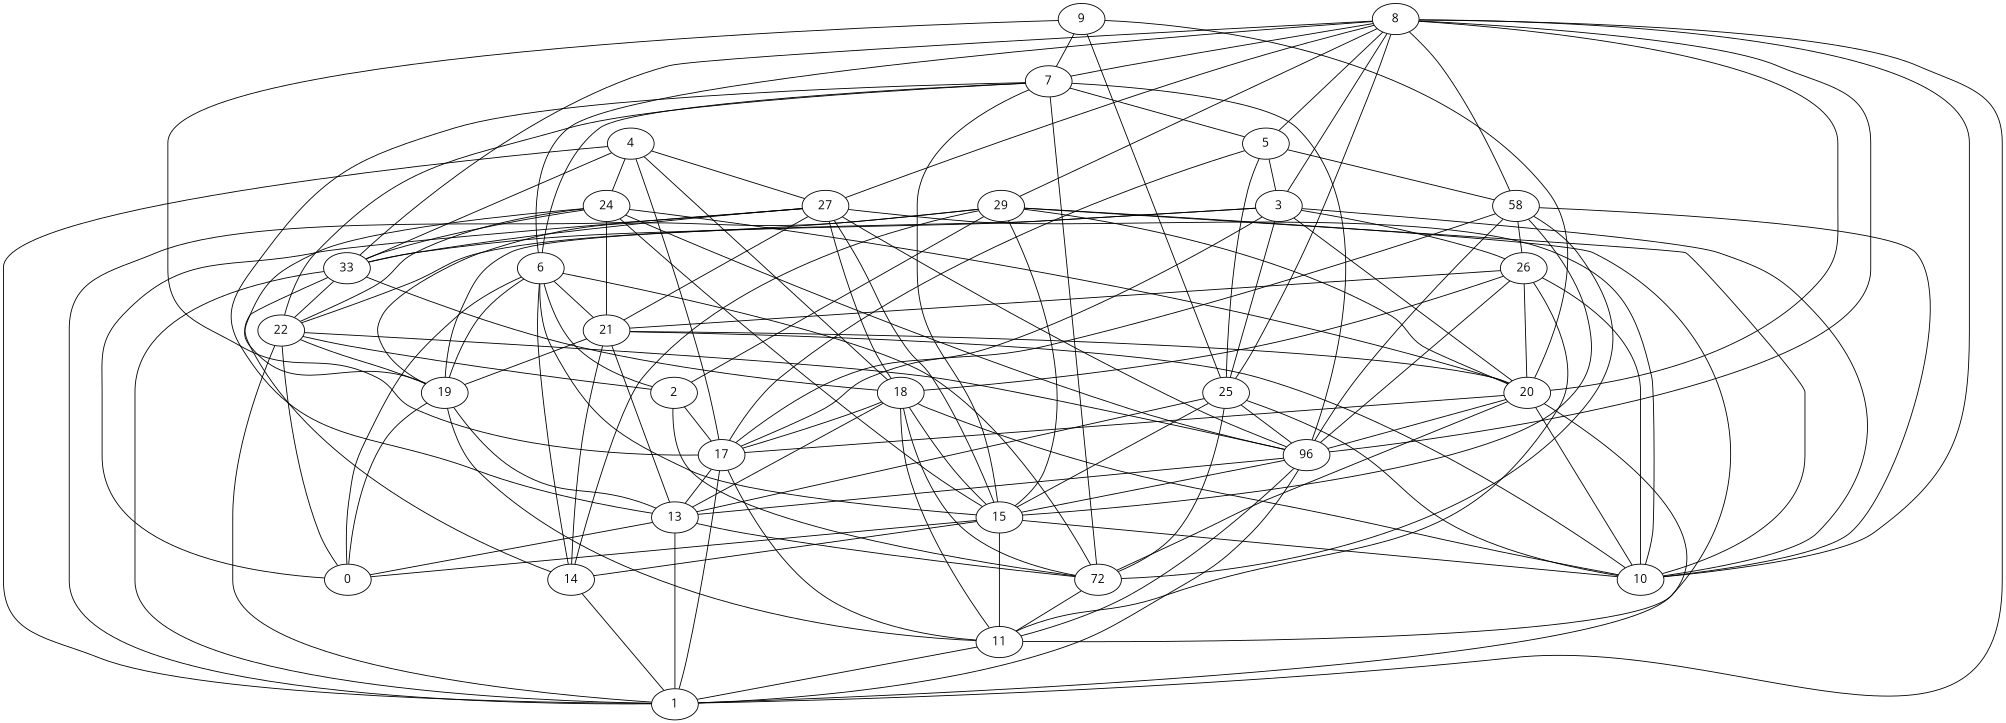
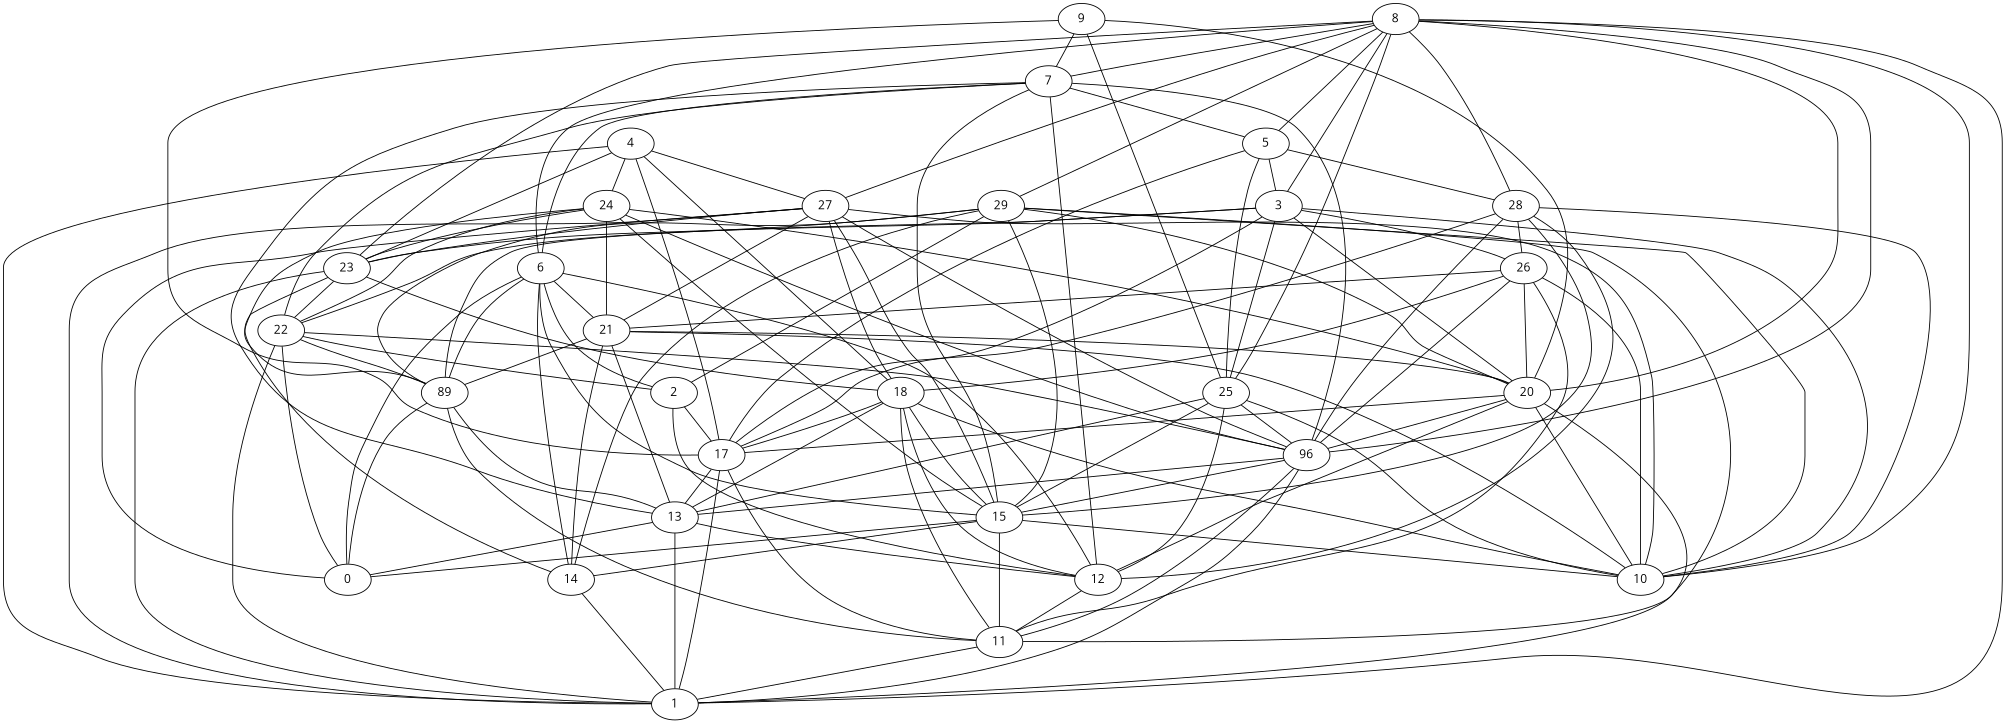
node "58": label "58" -> "28"
node "33": label "33" -> "23"
node "19": label "19" -> "89"
node "72": label "72" -> "12"
